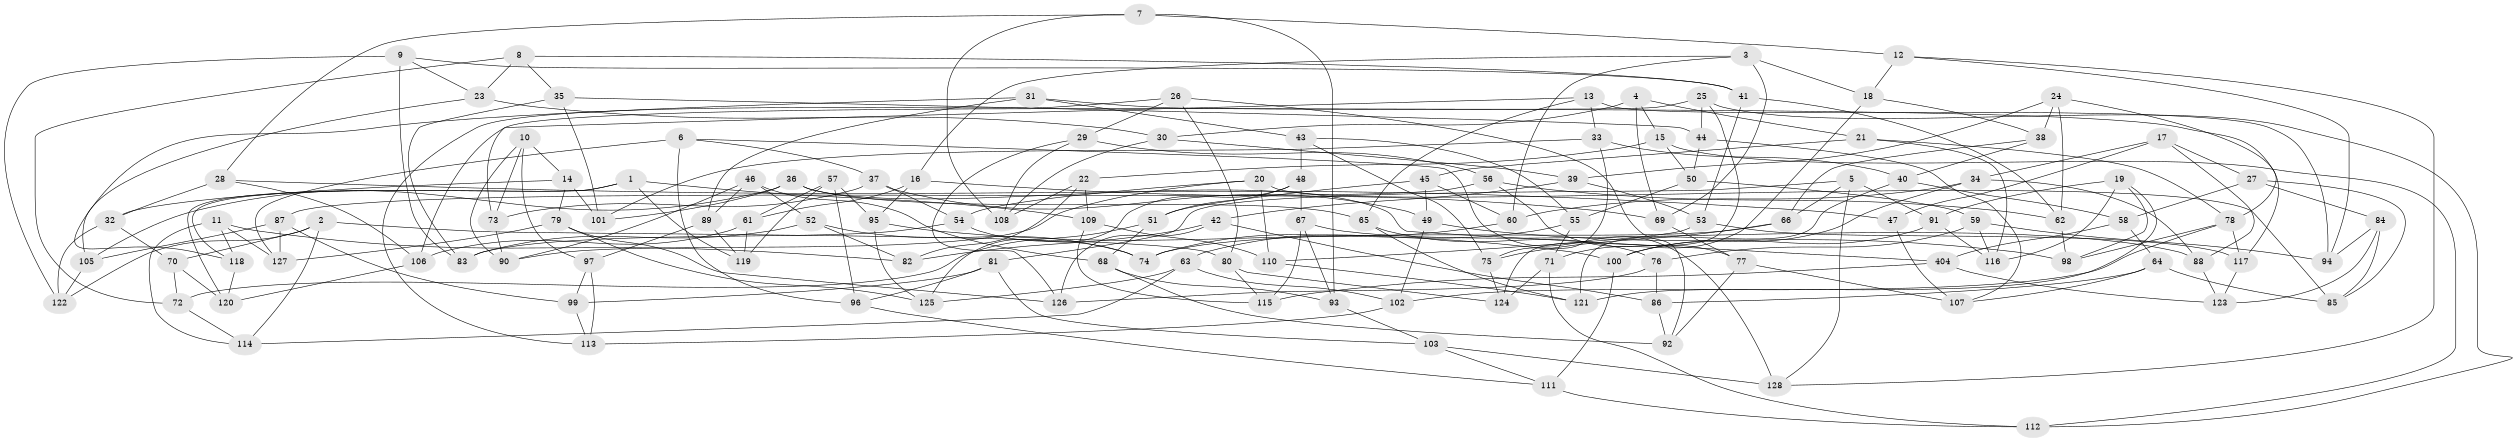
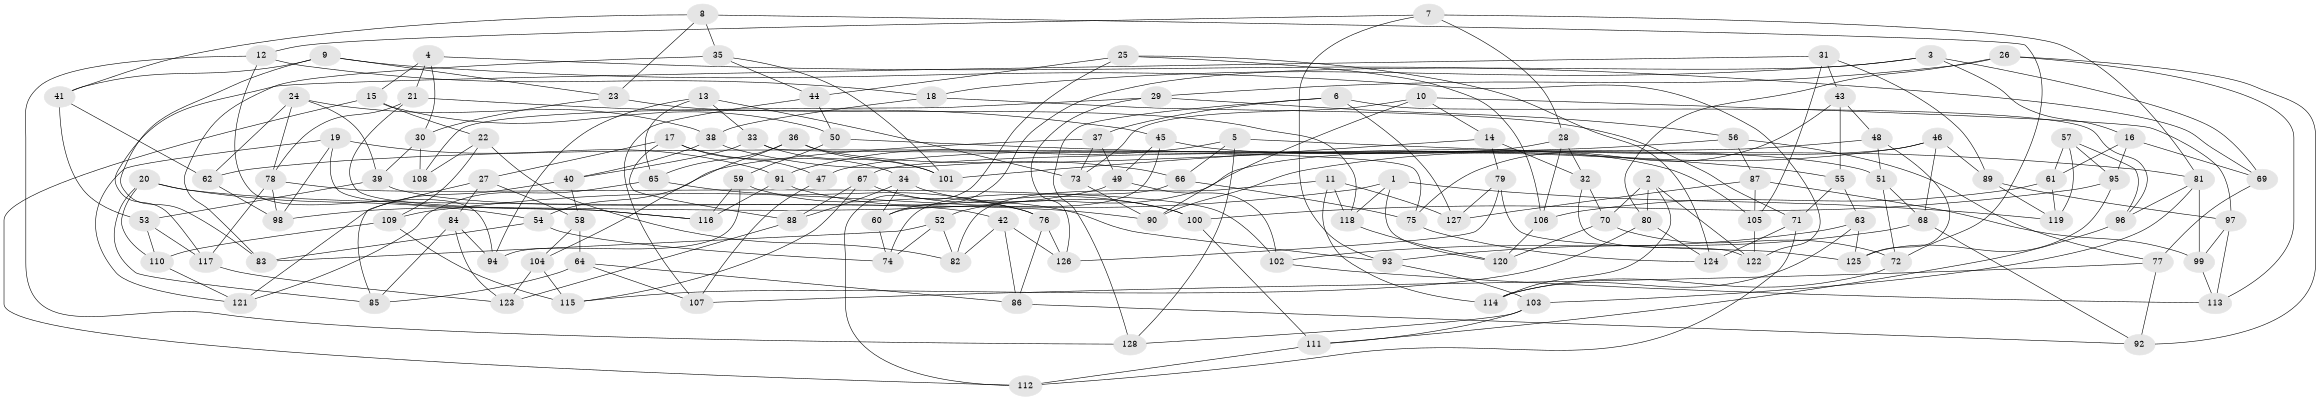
edge "7" -- "108": now "7" -- "81"
node "404": label "404" -> "104"
